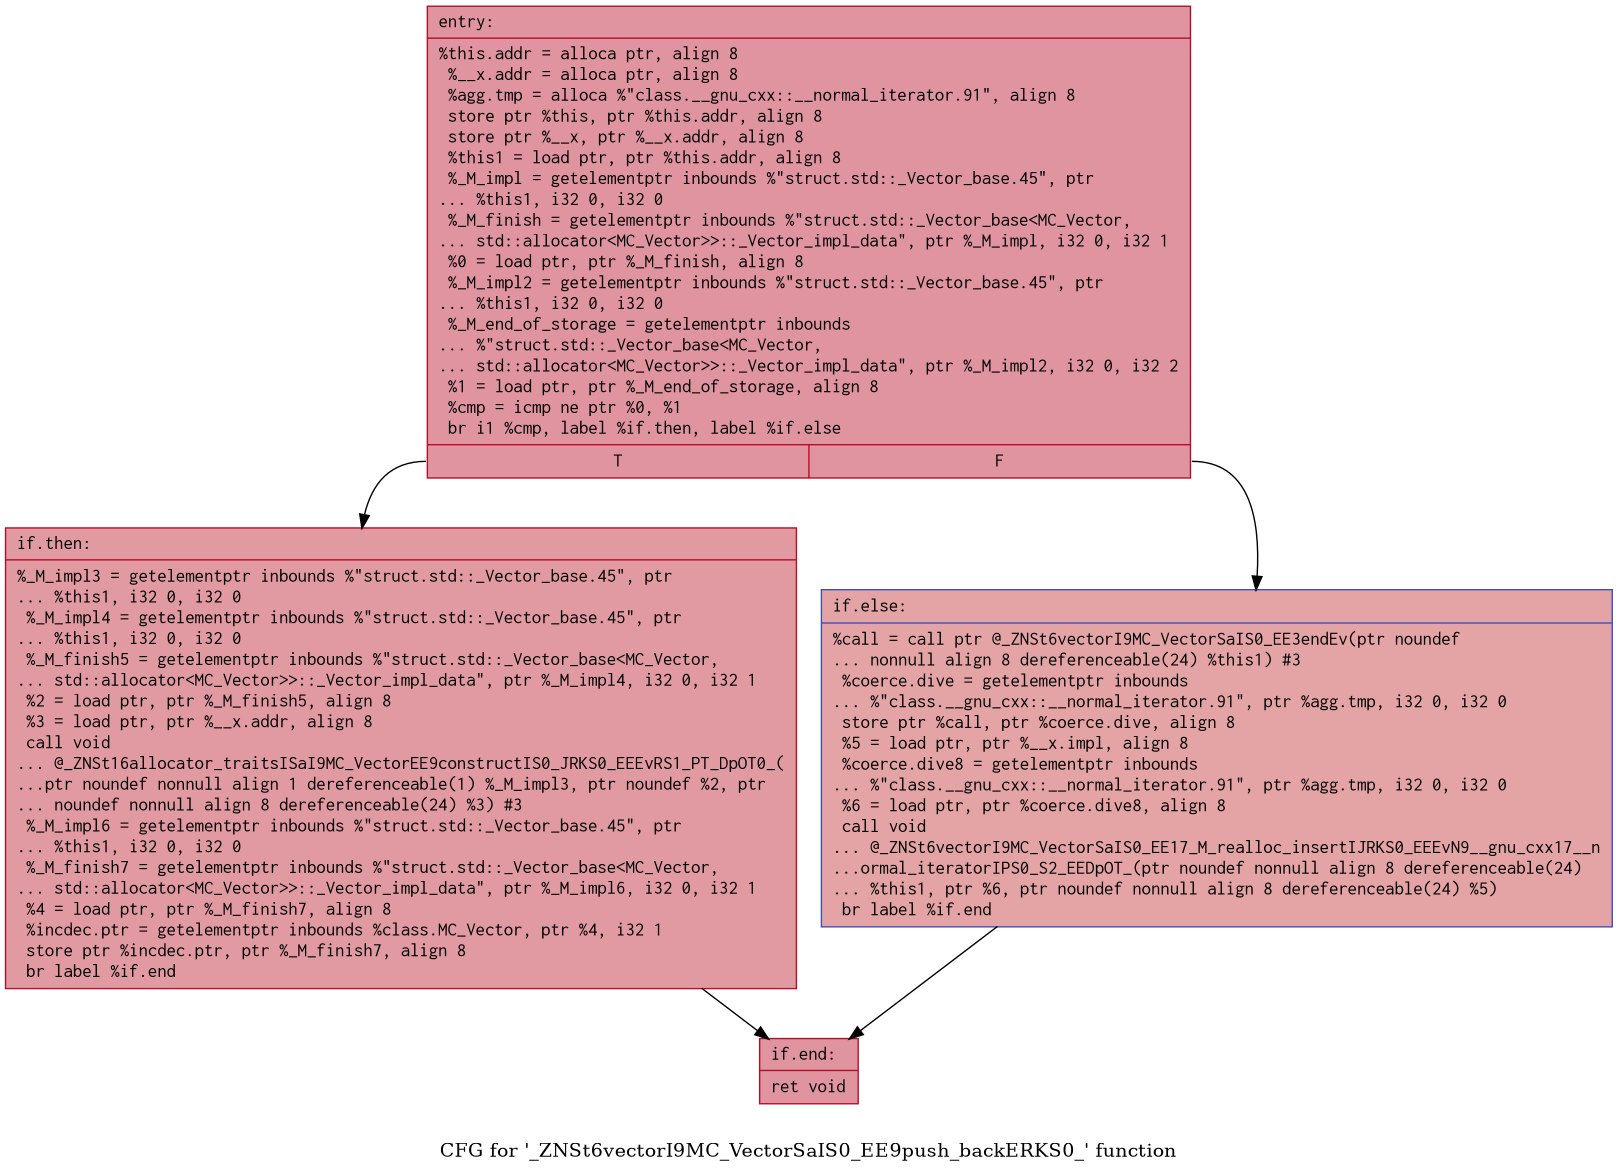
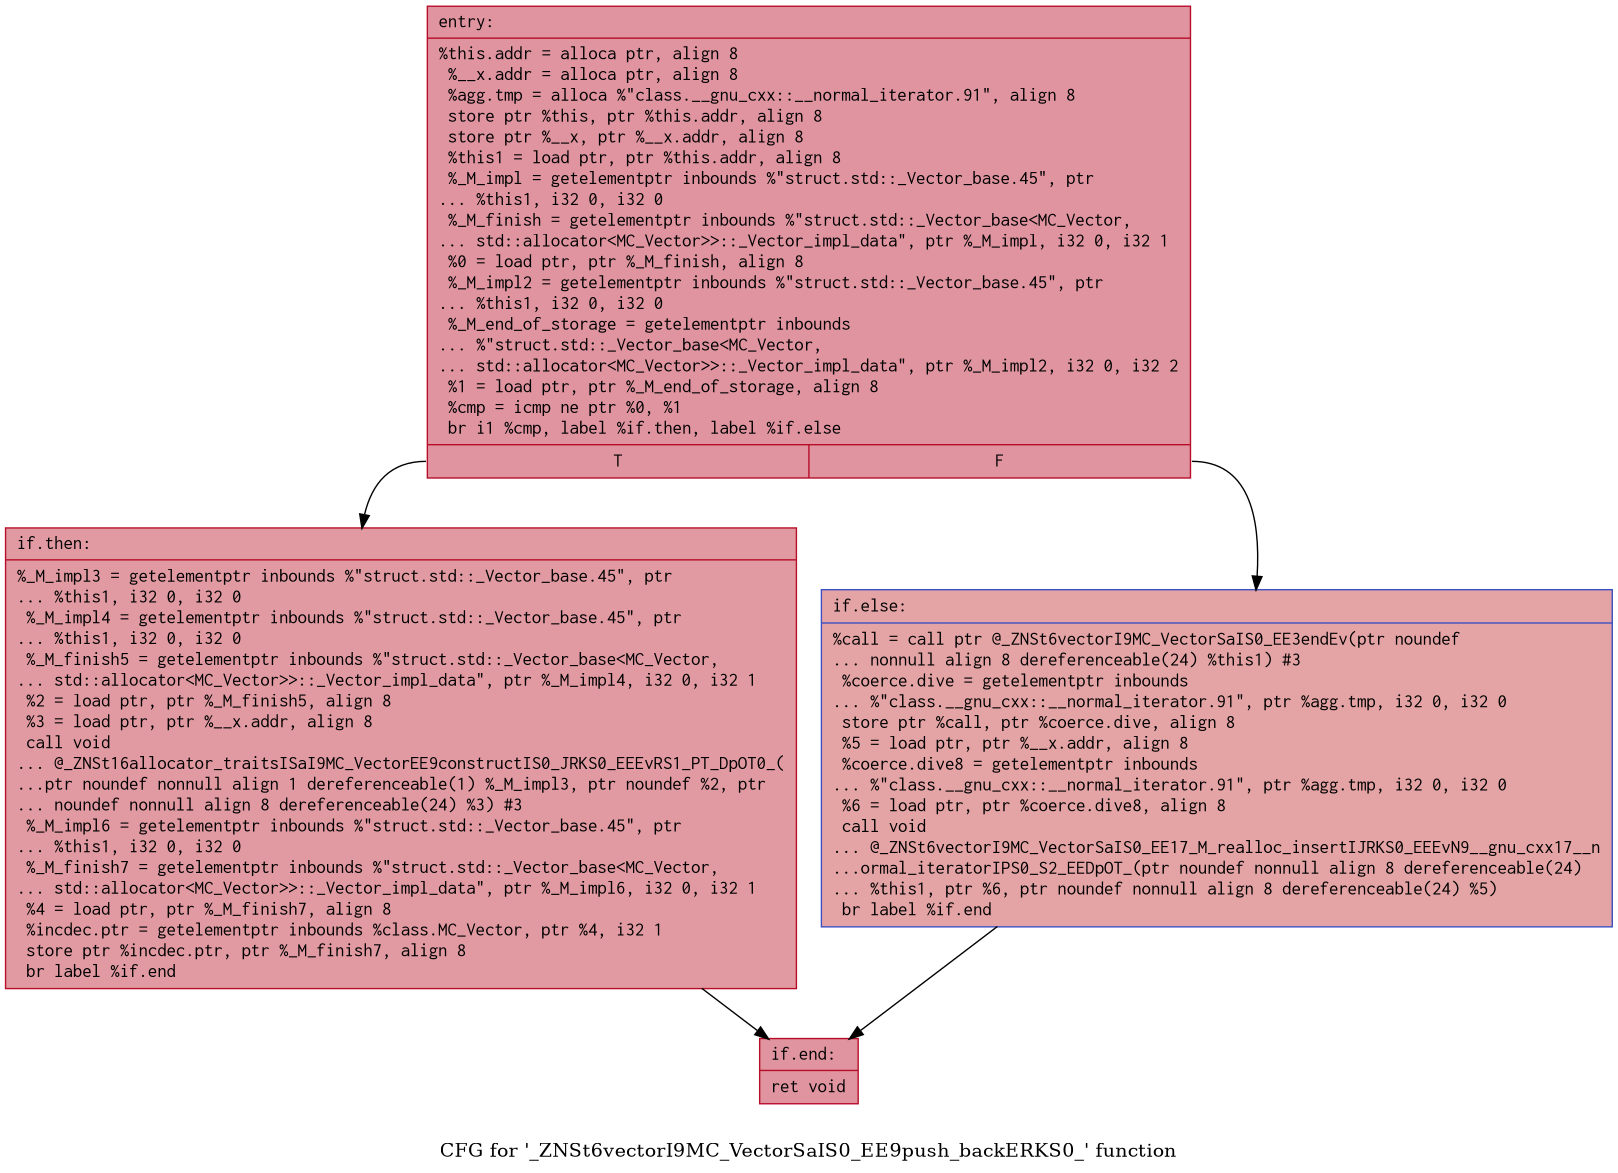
node "if.else:": text "%5 = load ptr, ptr %__x.impl, align 8" -> "%5 = load ptr, ptr %__x.addr, align 8"
